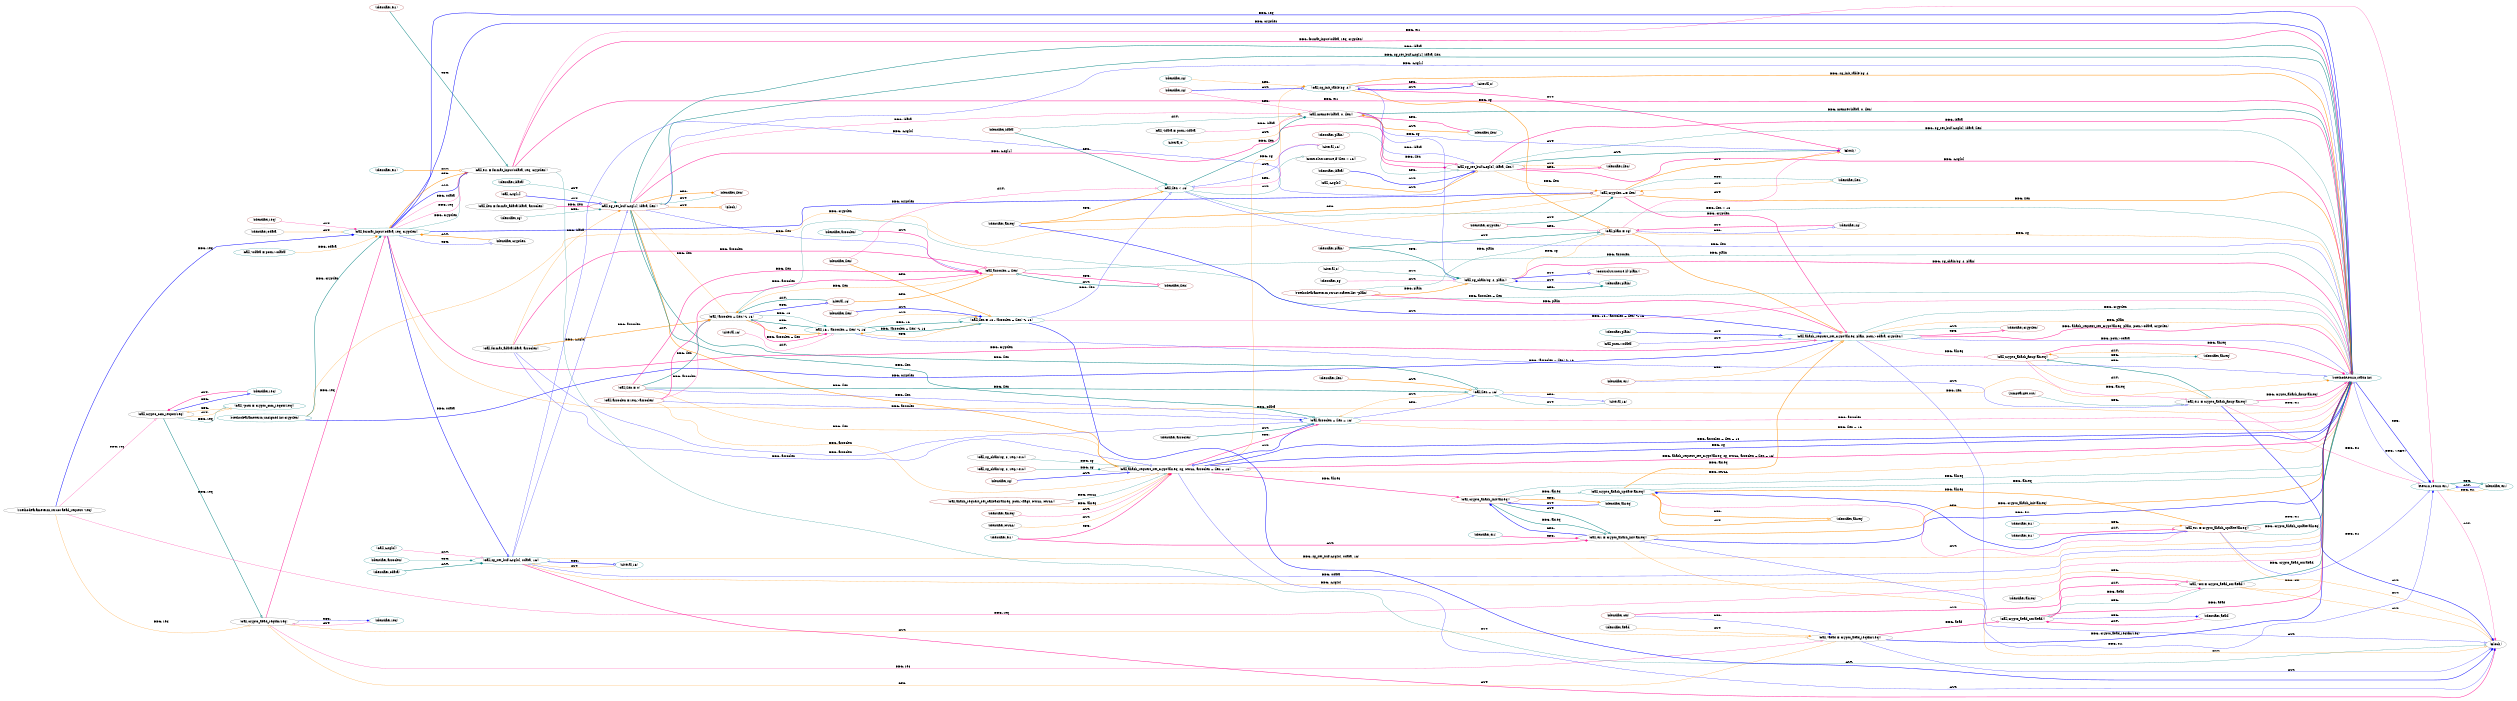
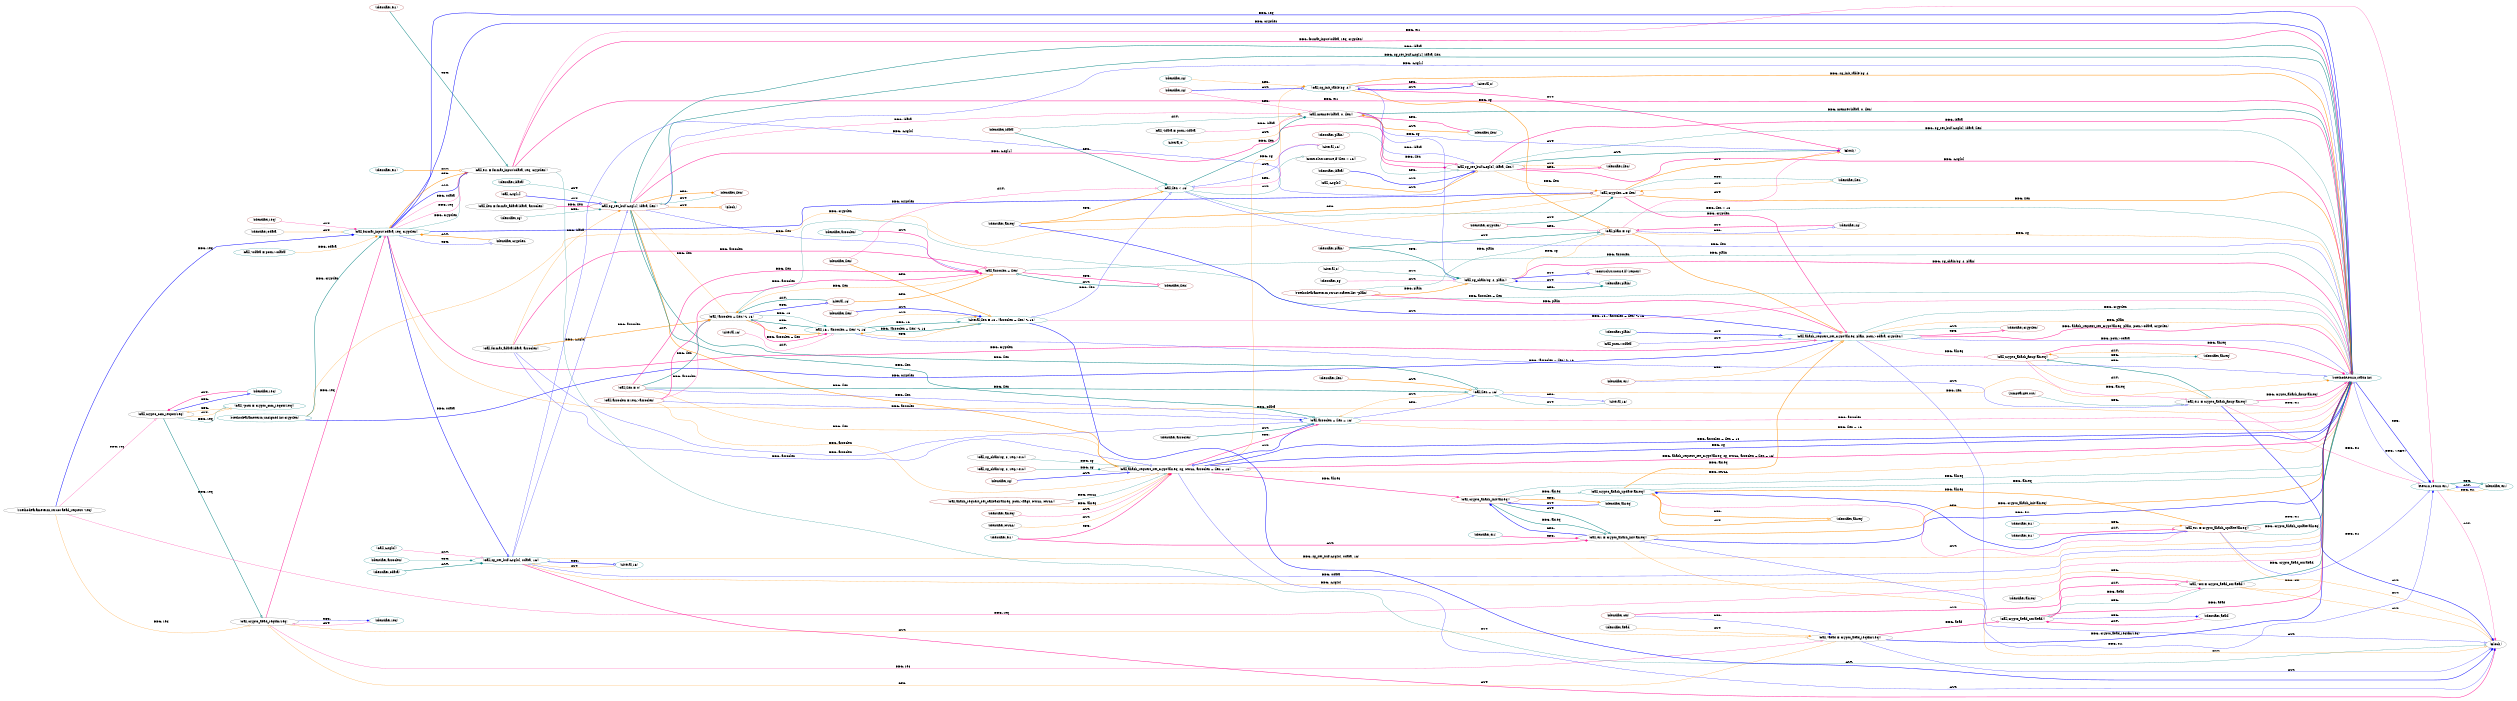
node "(ControlStructure,if (plain))": label "(ControlStructure,if (plain))" -> "(ControlStructure,if (reqctx))"
node "(Call,ilen = 16 - (assoclen + ilen) % 16)": label "(Call,ilen = 16 - (assoclen + ilen) % 16)" -> "(Literal,ilen = 16 - (assoclen + ilen) % 16)"
